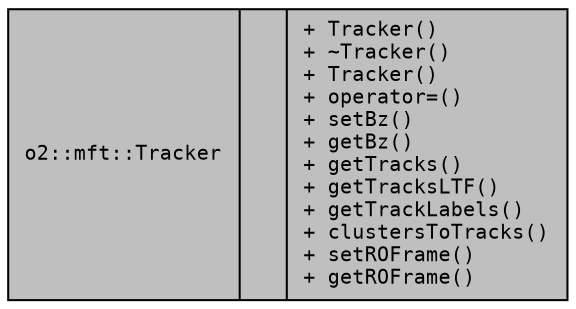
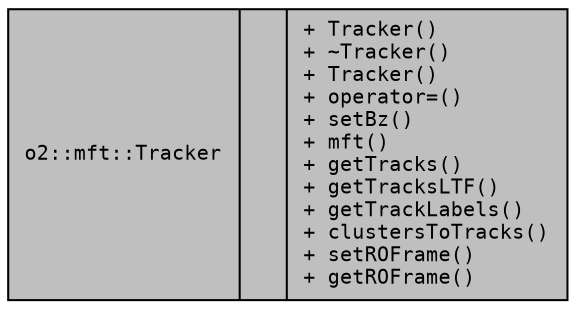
node "o2::mft::Tracker": text "+ getBz()" -> "+ mft()"
